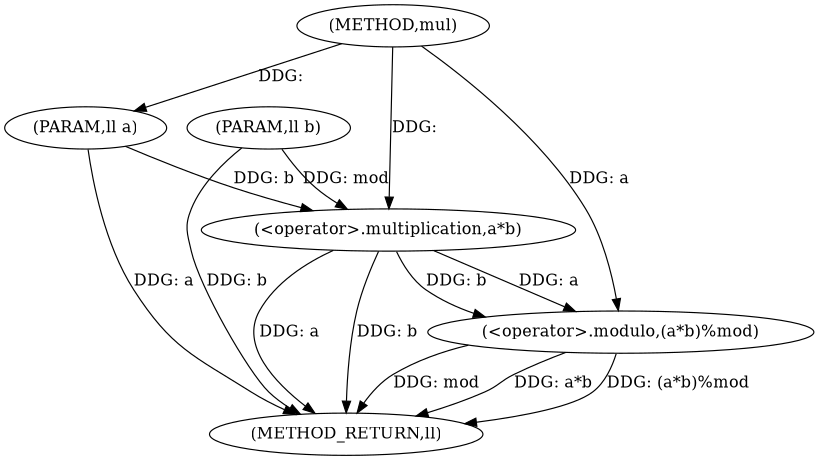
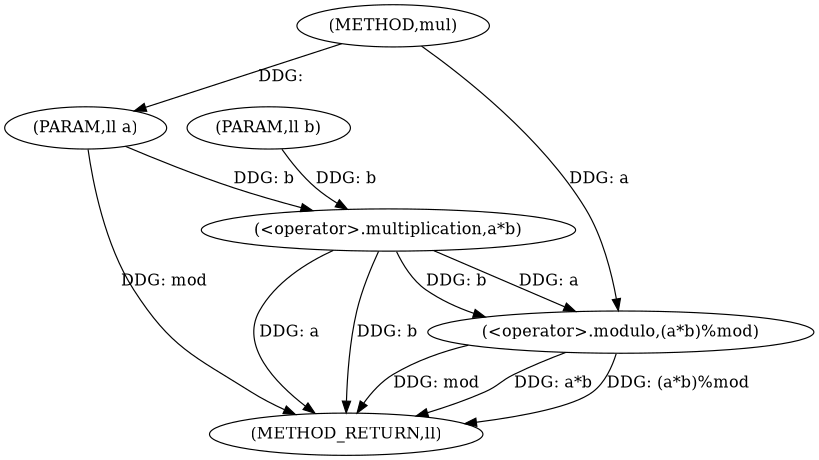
edge "(METHOD,mul)" -> "(<operator>.multiplication,a*b)": removed, label "DDG:"
edge "(PARAM,ll b)" -> "(<operator>.multiplication,a*b)": label "DDG: mod" -> "DDG: b"
edge "(PARAM,ll a)" -> "(METHOD_RETURN,ll)": label "DDG: a" -> "DDG: mod"
edge "(PARAM,ll b)" -> "(METHOD_RETURN,ll)": removed, label "DDG: b"
